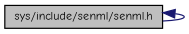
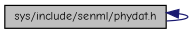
node "sys/include/senml/senml.h": label "sys/include/senml/senml.h" -> "sys/include/senml/phydat.h"
